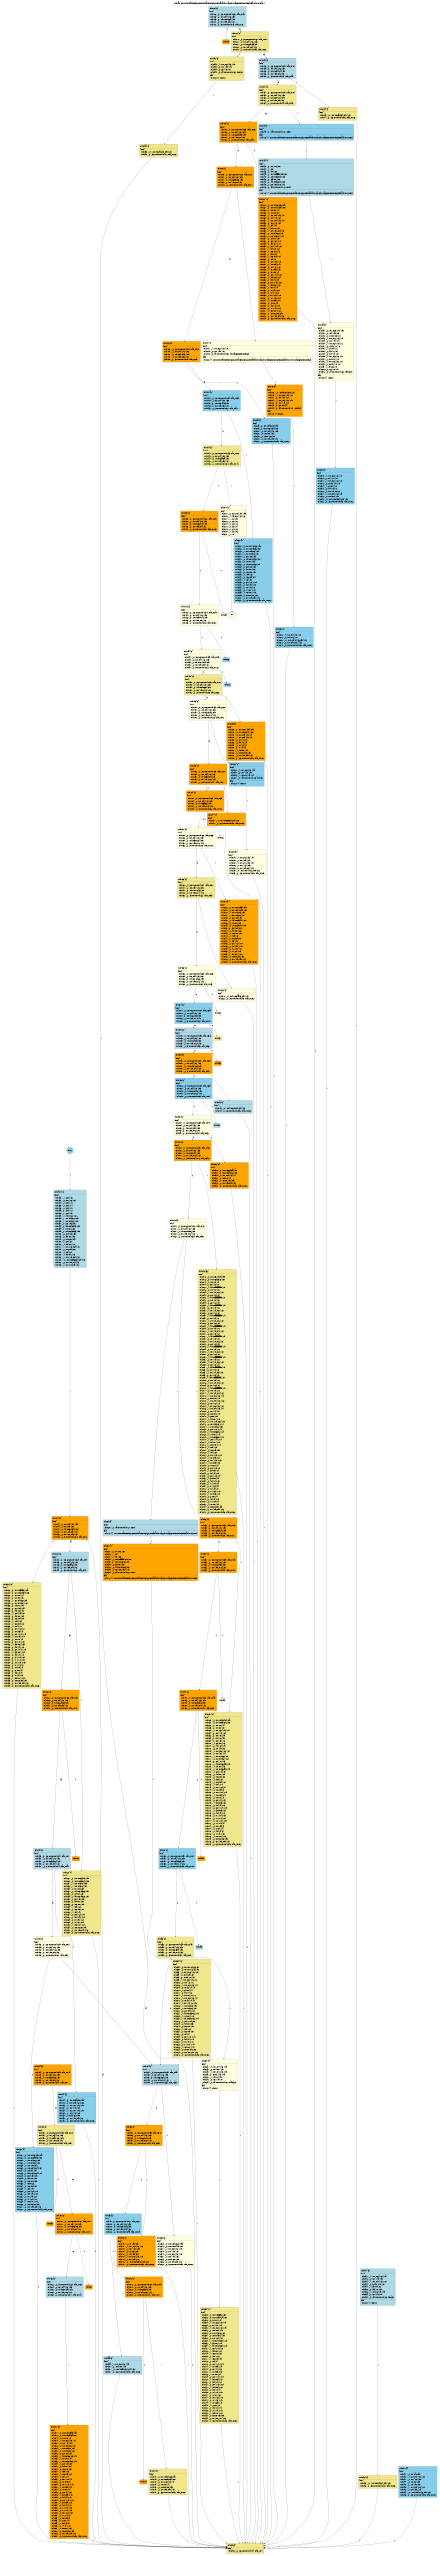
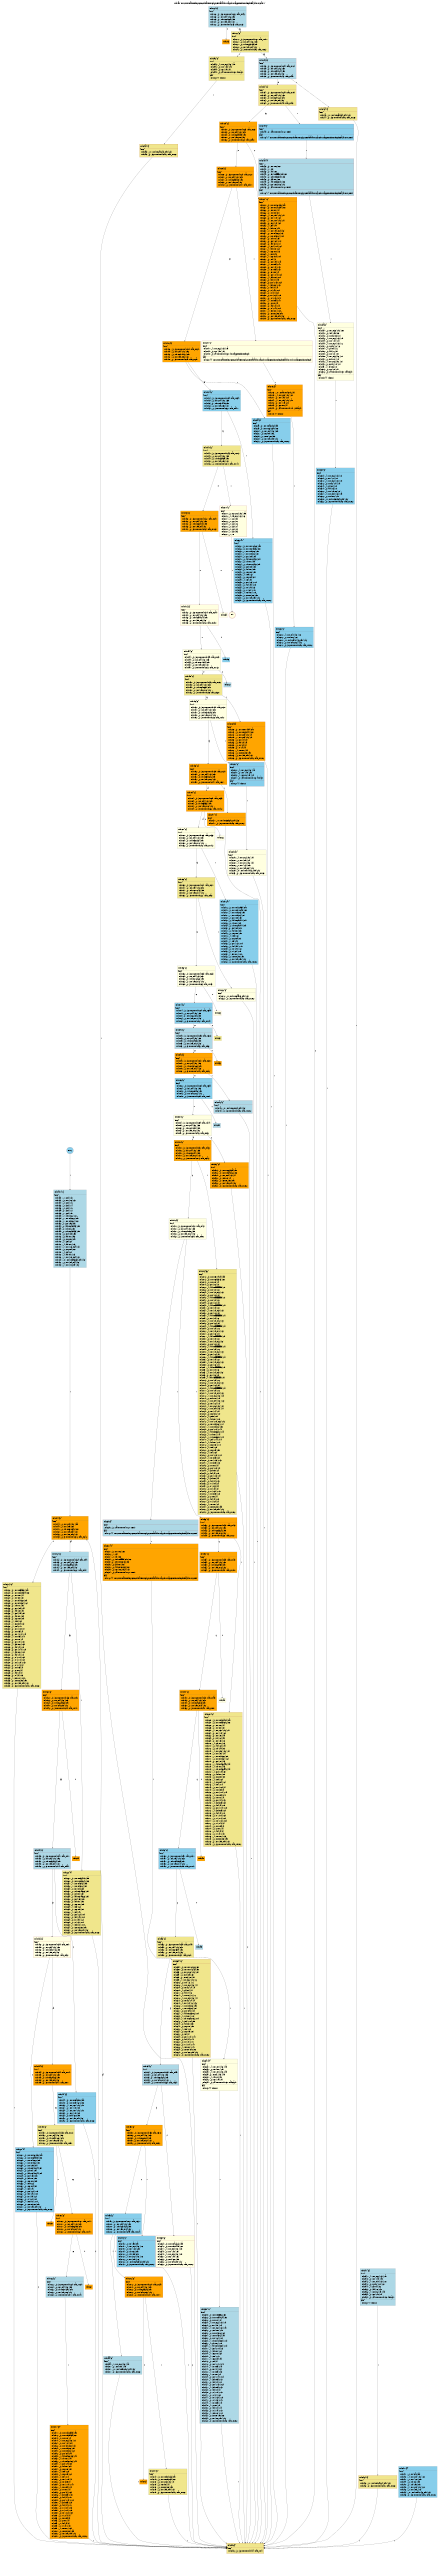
node "0x402b16 [91]": fillcolor orange -> skyblue
edge "0x401bb8 [28]" -> "0x401fc4 [28]": now "0x401bb8 [28]" -> "0x401bd4 [28]"
node "0x4027b5 [34]": fillcolor orange -> skyblue
node "0x4023be [172]": fillcolor khaki -> lightblue
